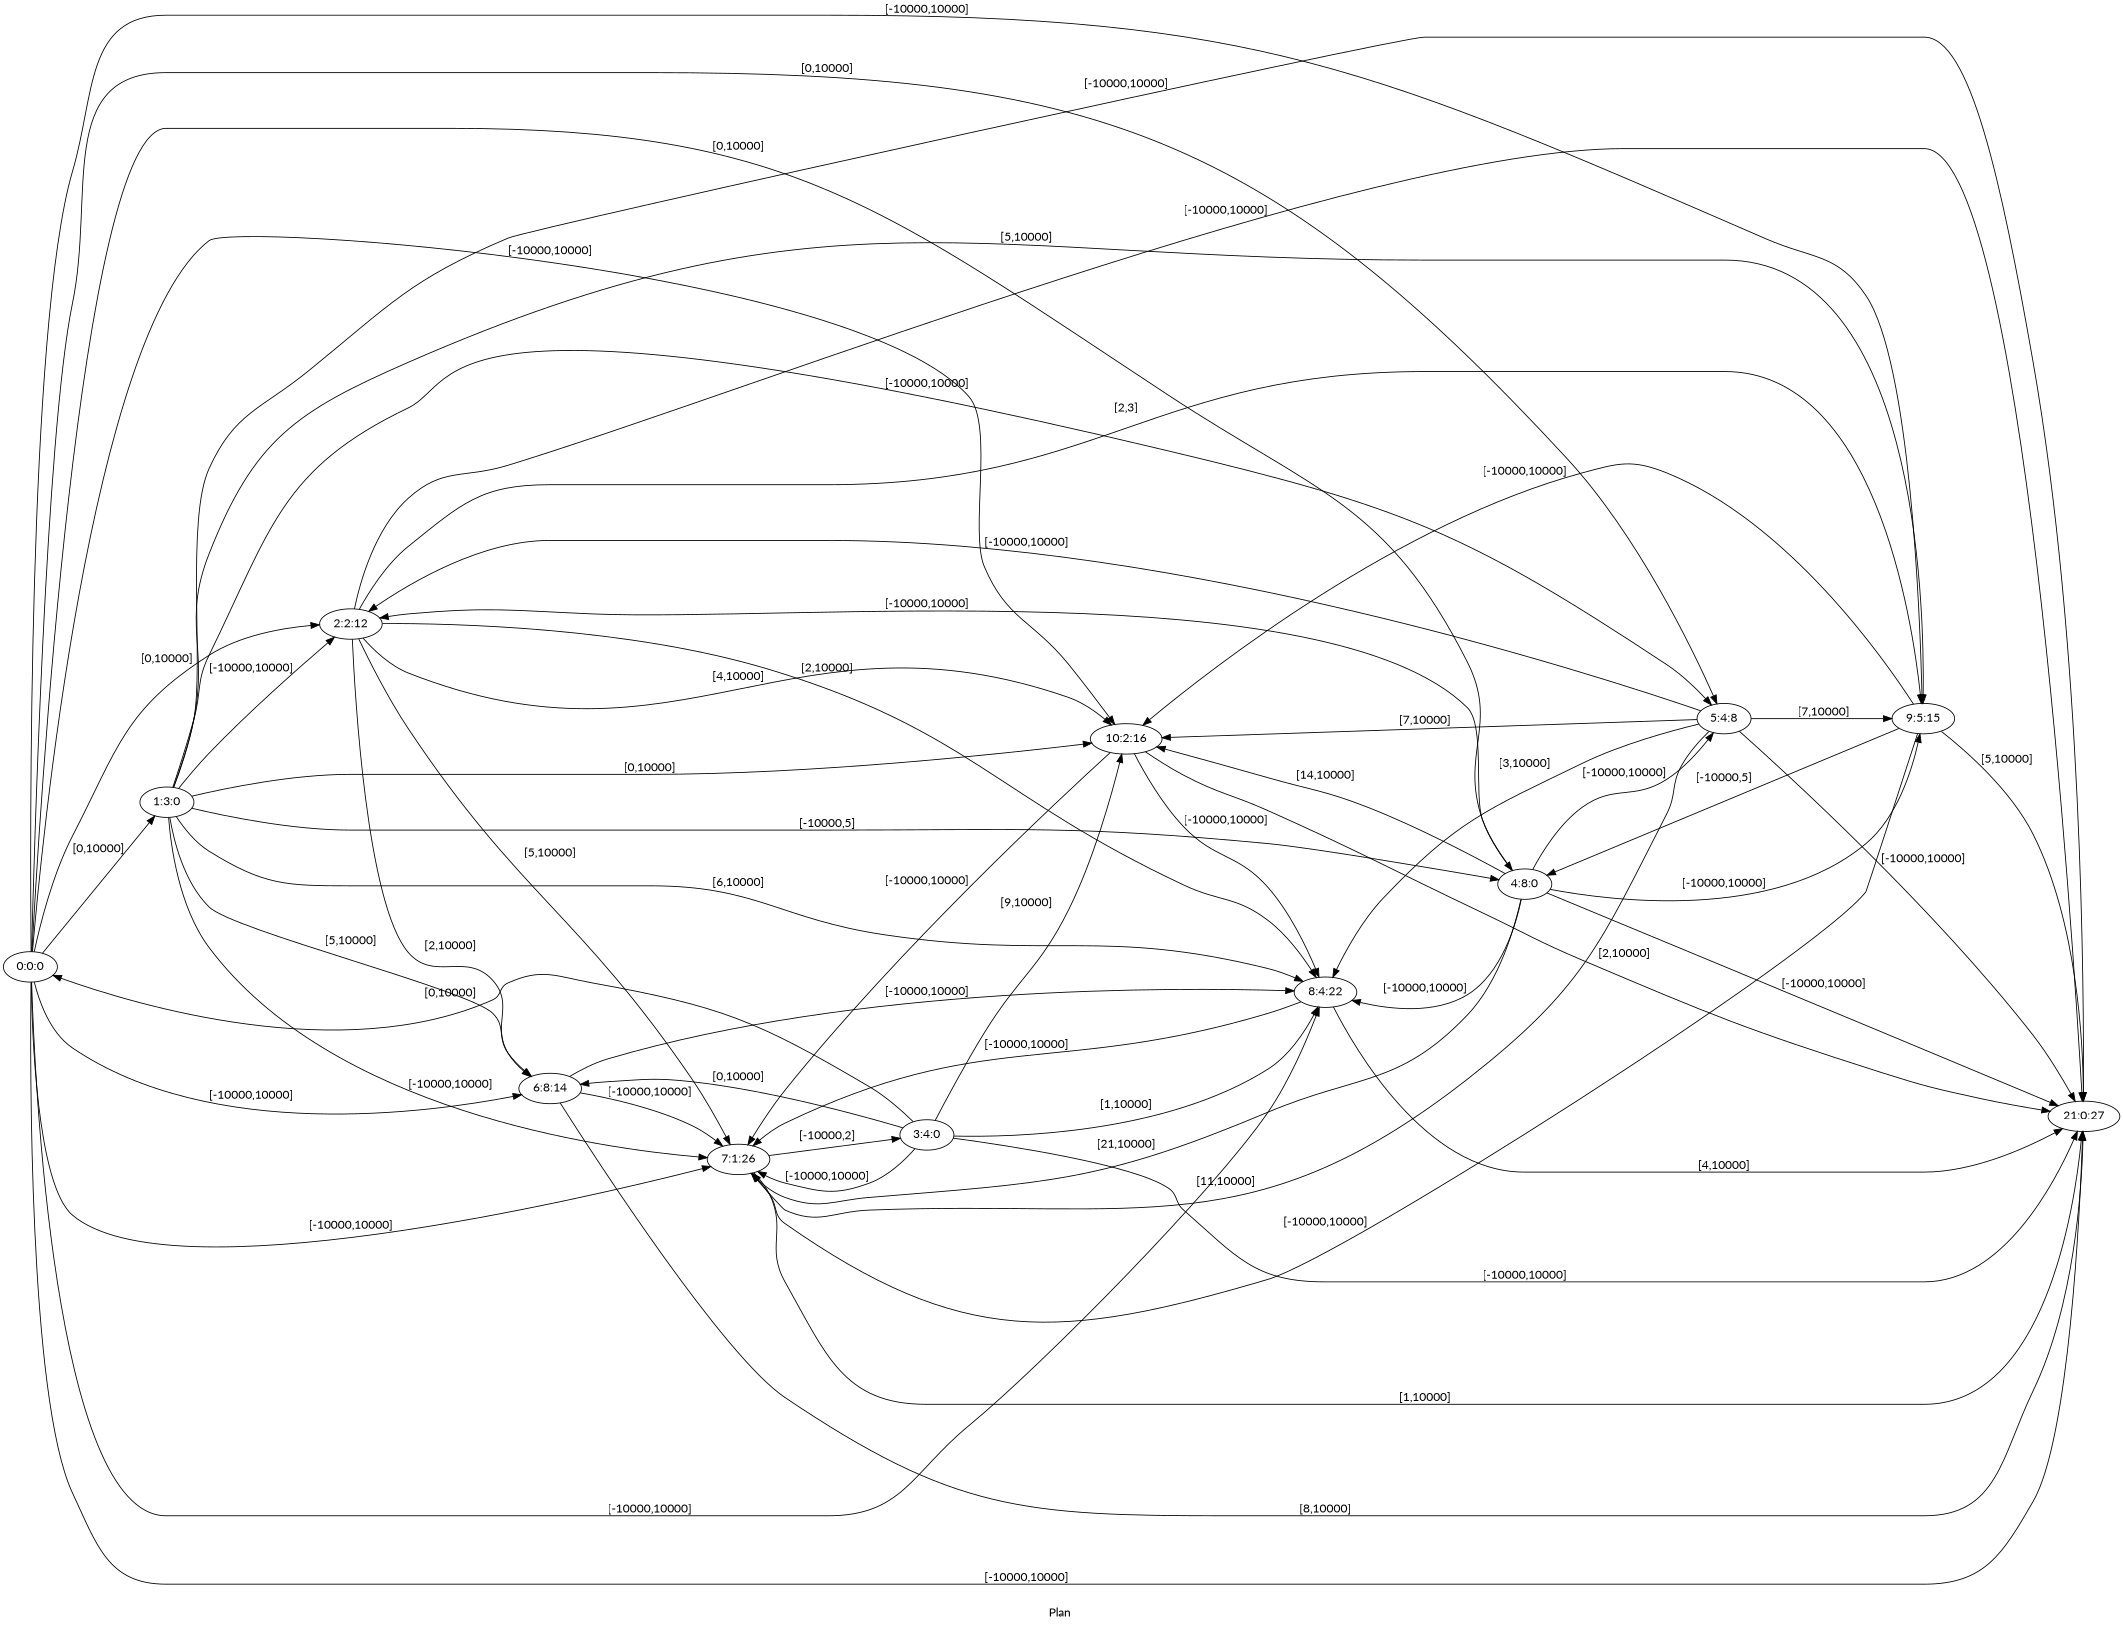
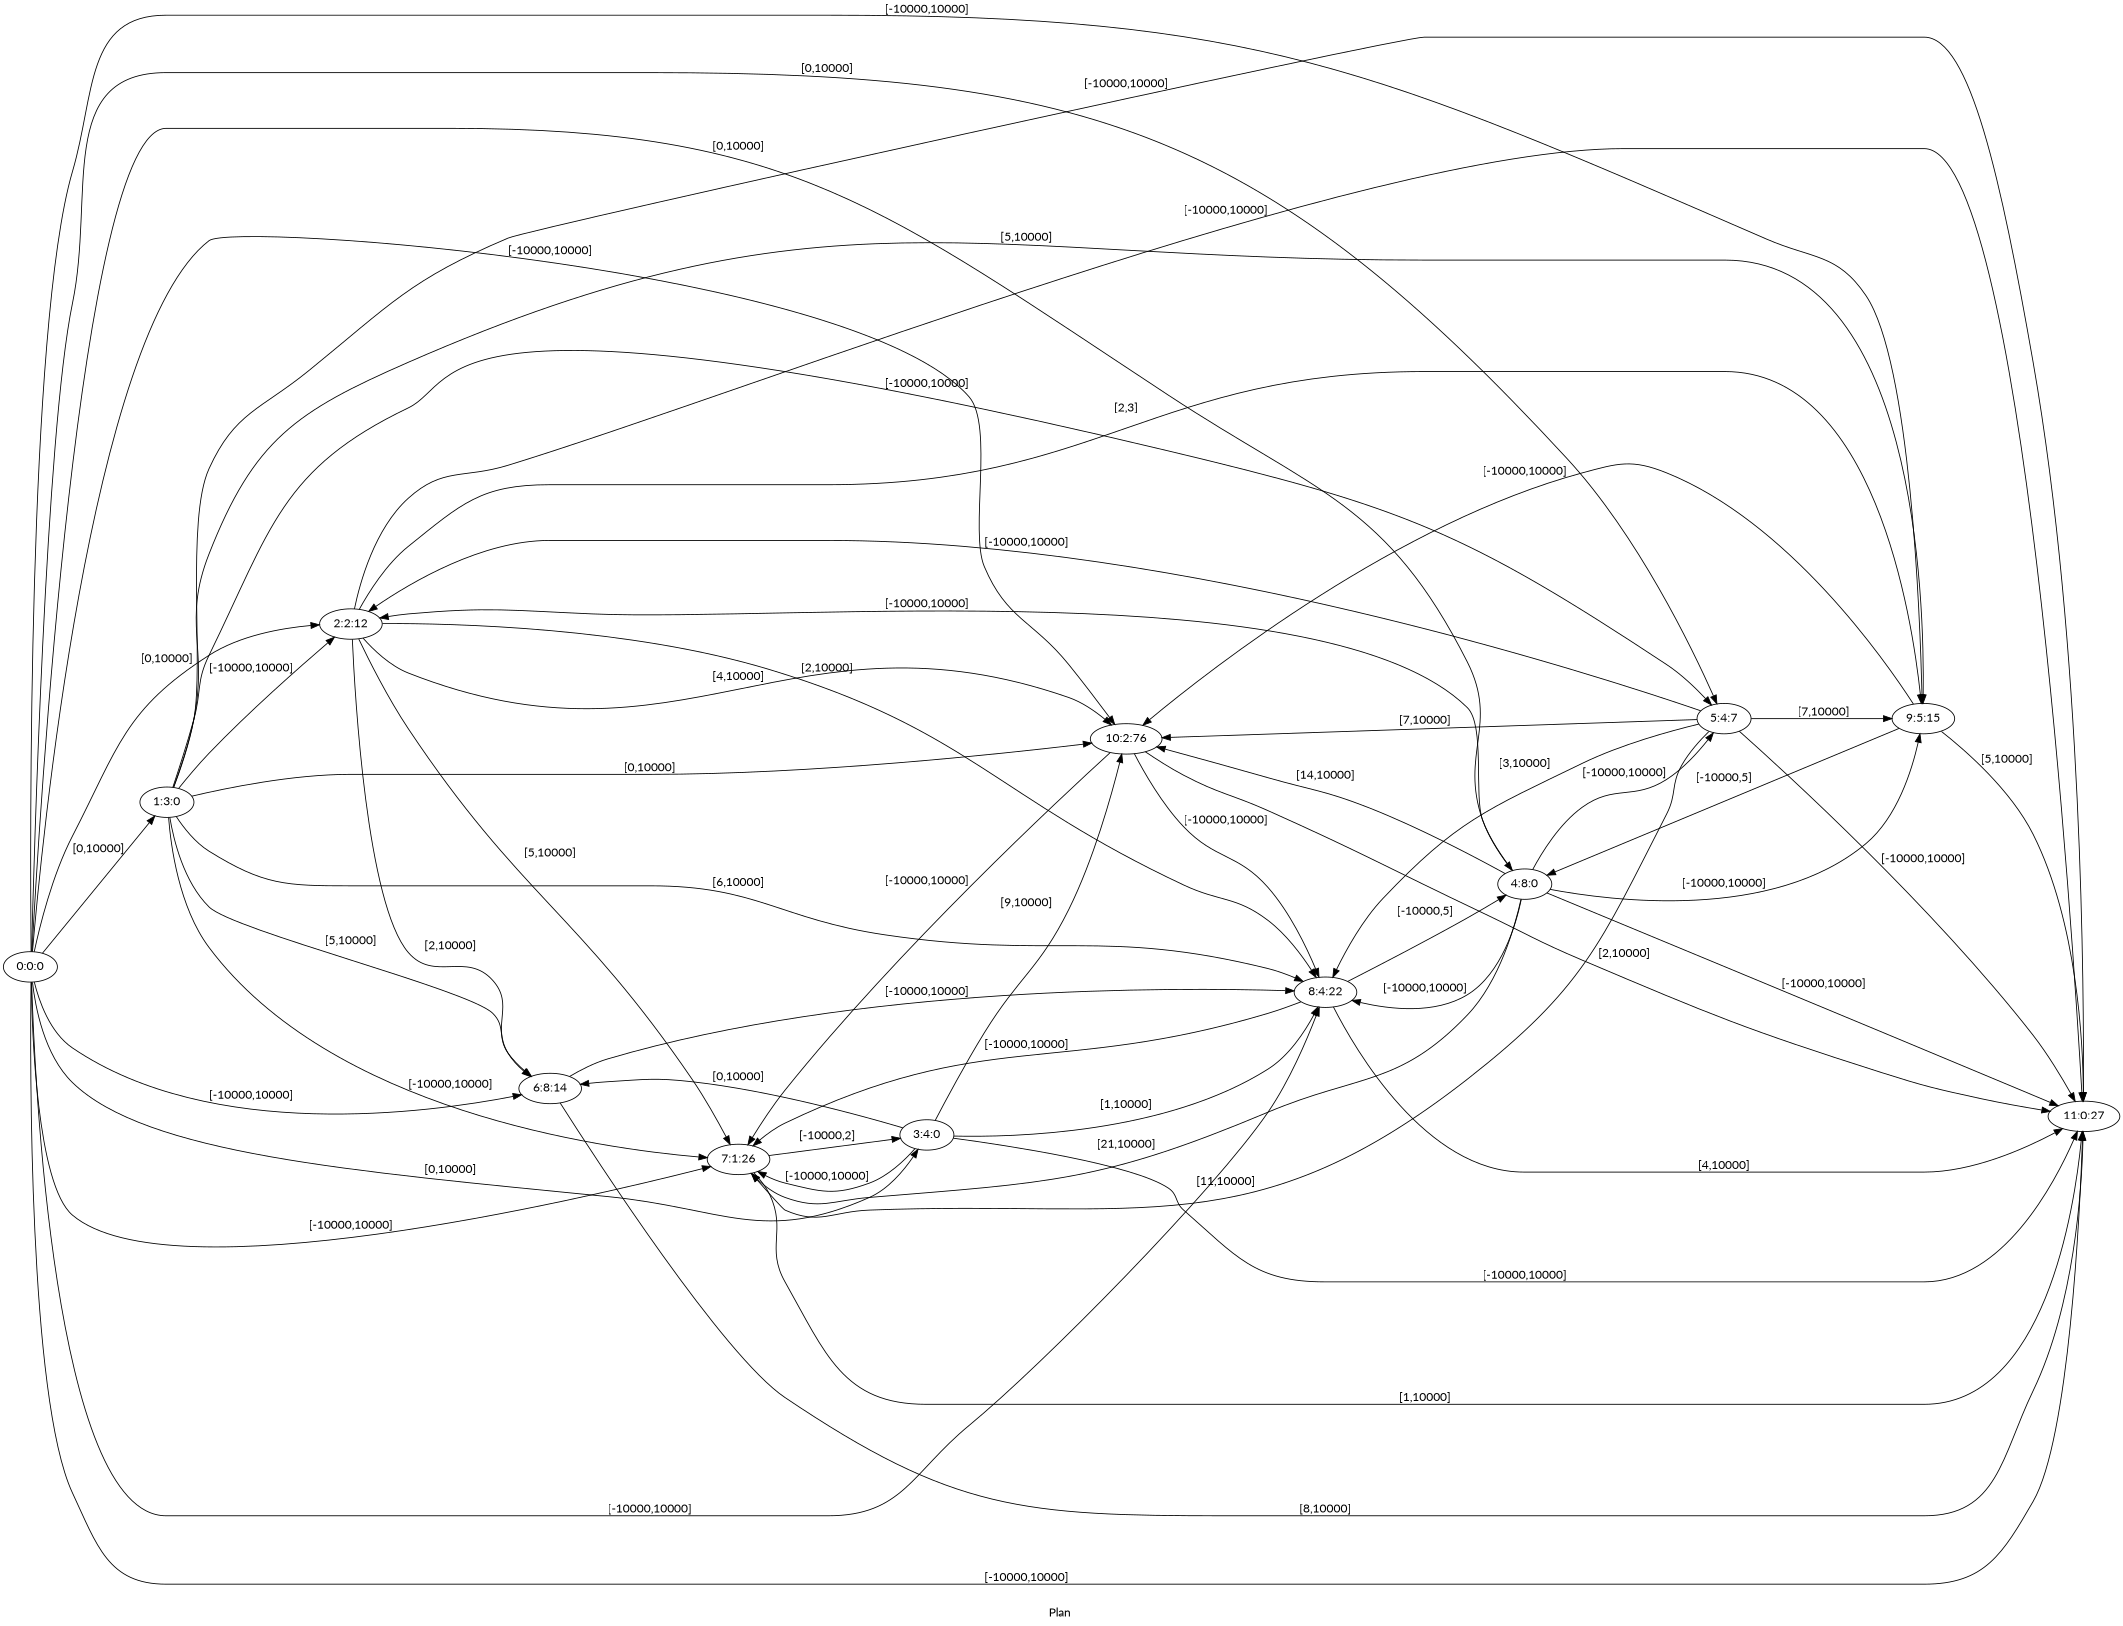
node "5:4:8": label "5:4:8" -> "5:4:7"
node "10:2:16": label "10:2:16" -> "10:2:76"
edge "1:3:0" -> "4:8:0": now "8:4:22" -> "4:8:0"
edge "3:4:0" -> "0:0:0": reversed
edge "6:8:14" -> "7:1:26": removed, label "[-10000,10000]"
node "21:0:27": label "21:0:27" -> "11:0:27"
edge "9:5:15" -> "7:1:26": removed, label "[-10000,10000]"
